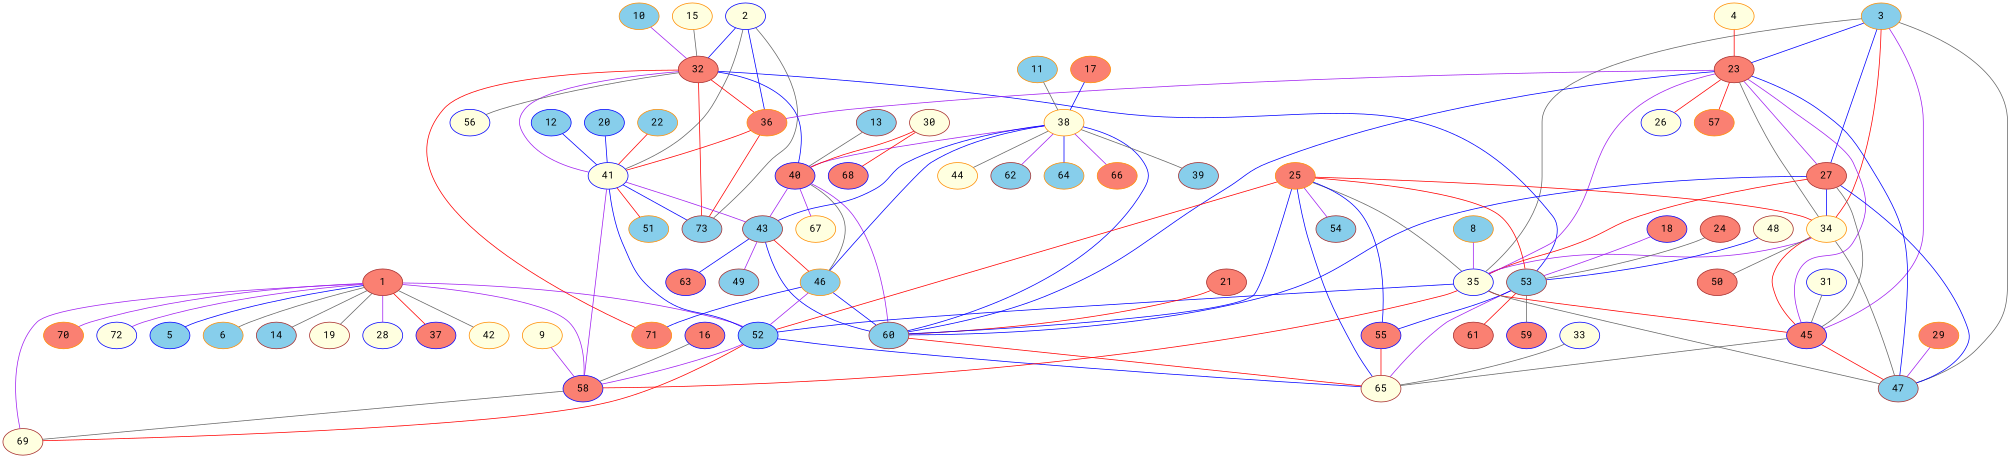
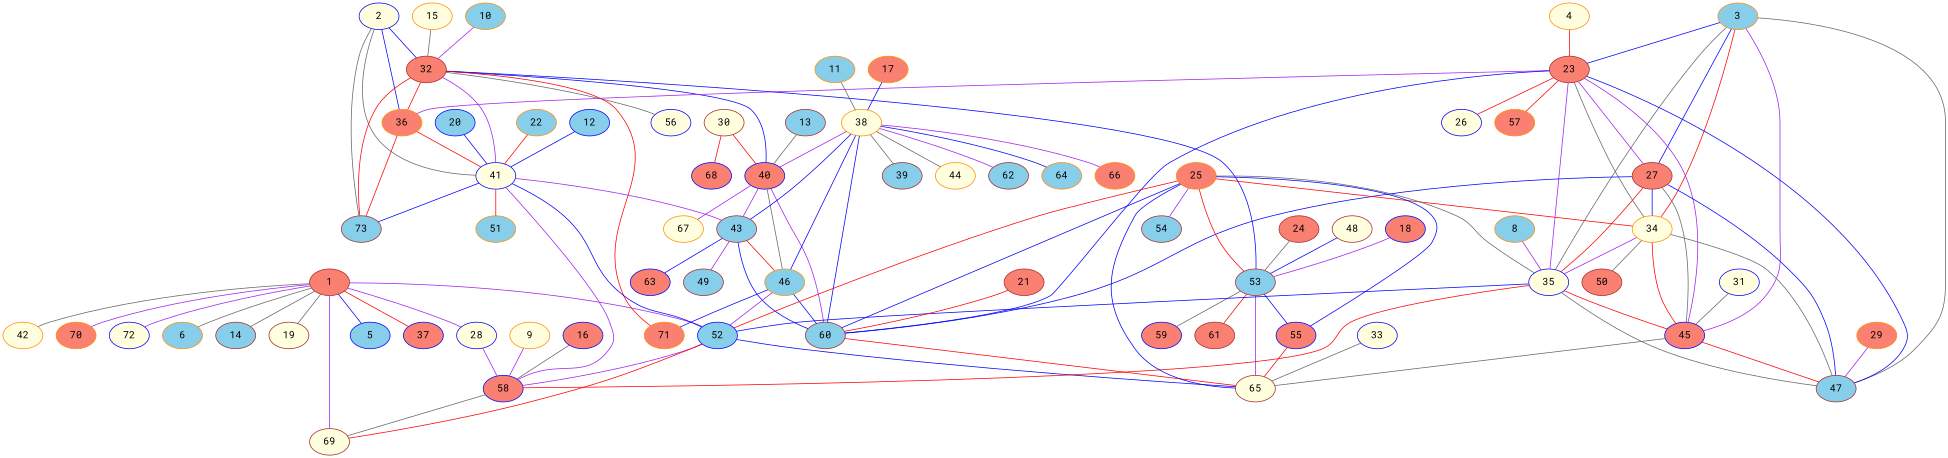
edge "1" -- "58": now "28" -- "58"
